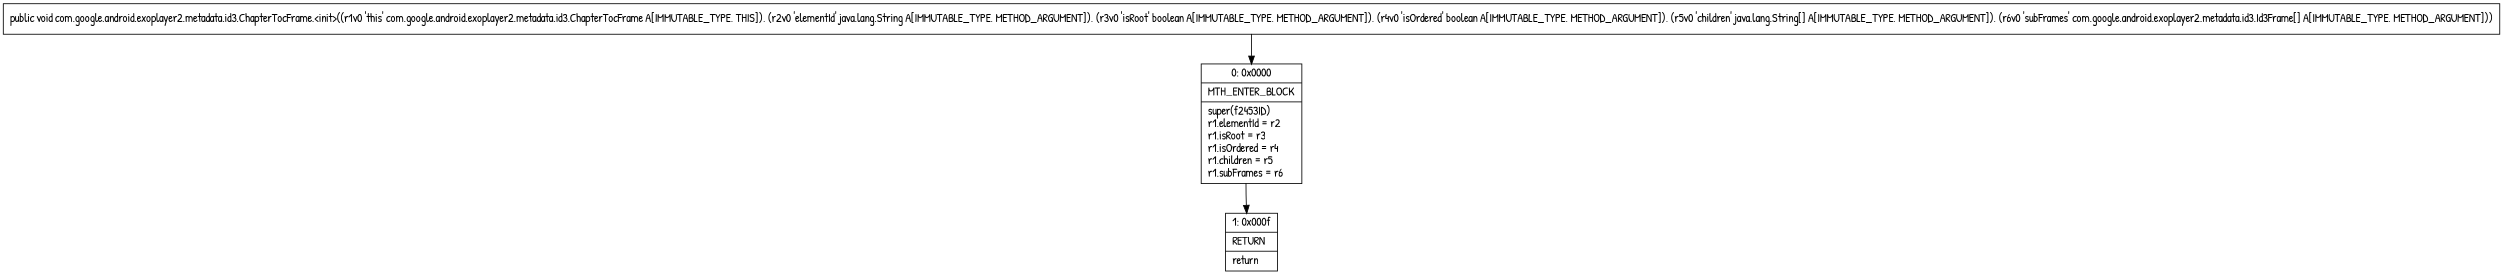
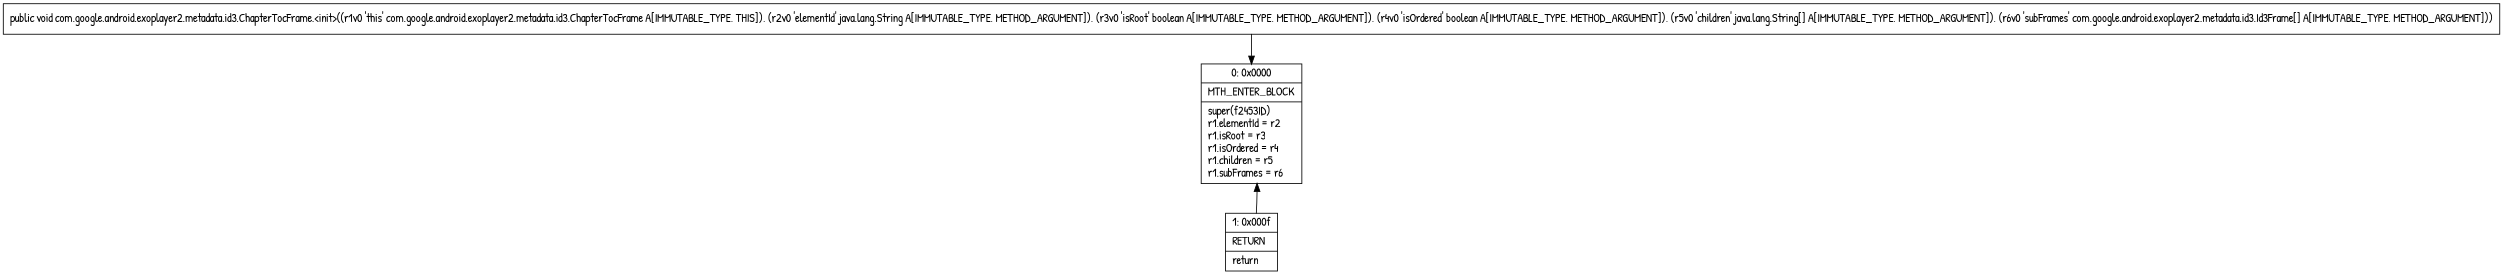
edge "0: 0x0000" -> "1: 0x000f": reversed
